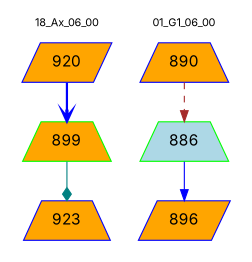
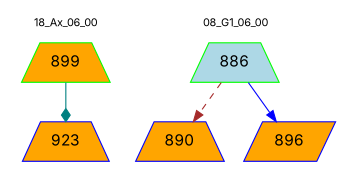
cluster "01_G1_06_00": label "01_G1_06_00" -> "08_G1_06_00"
node "920": removed
edge "890" -> "886": reversed
